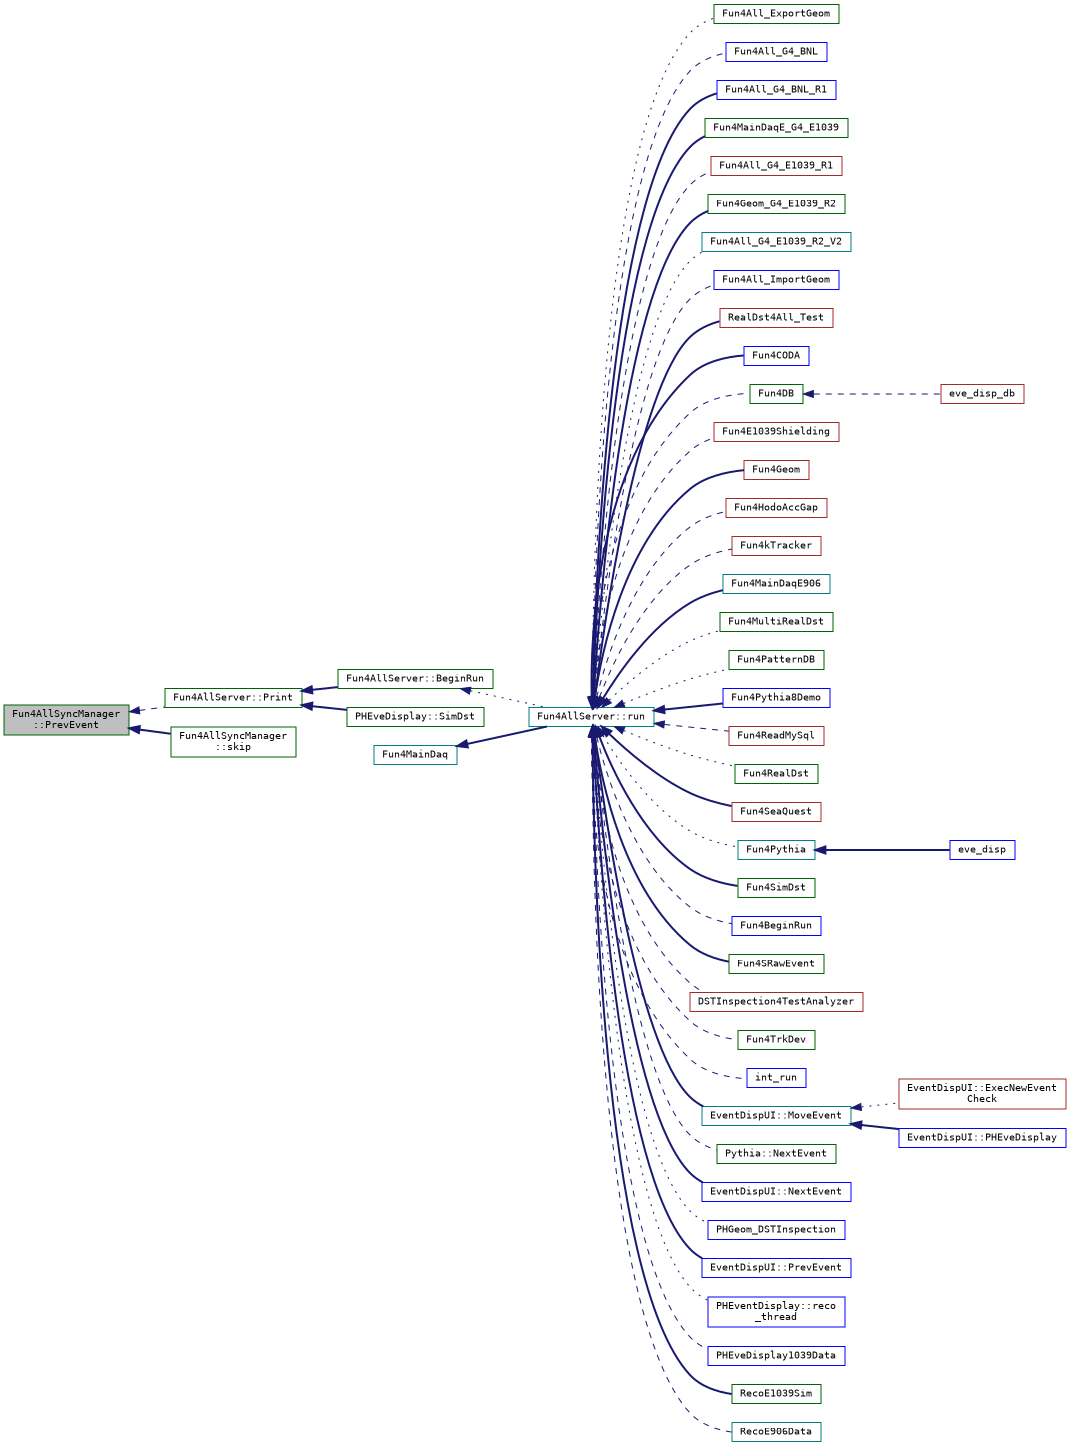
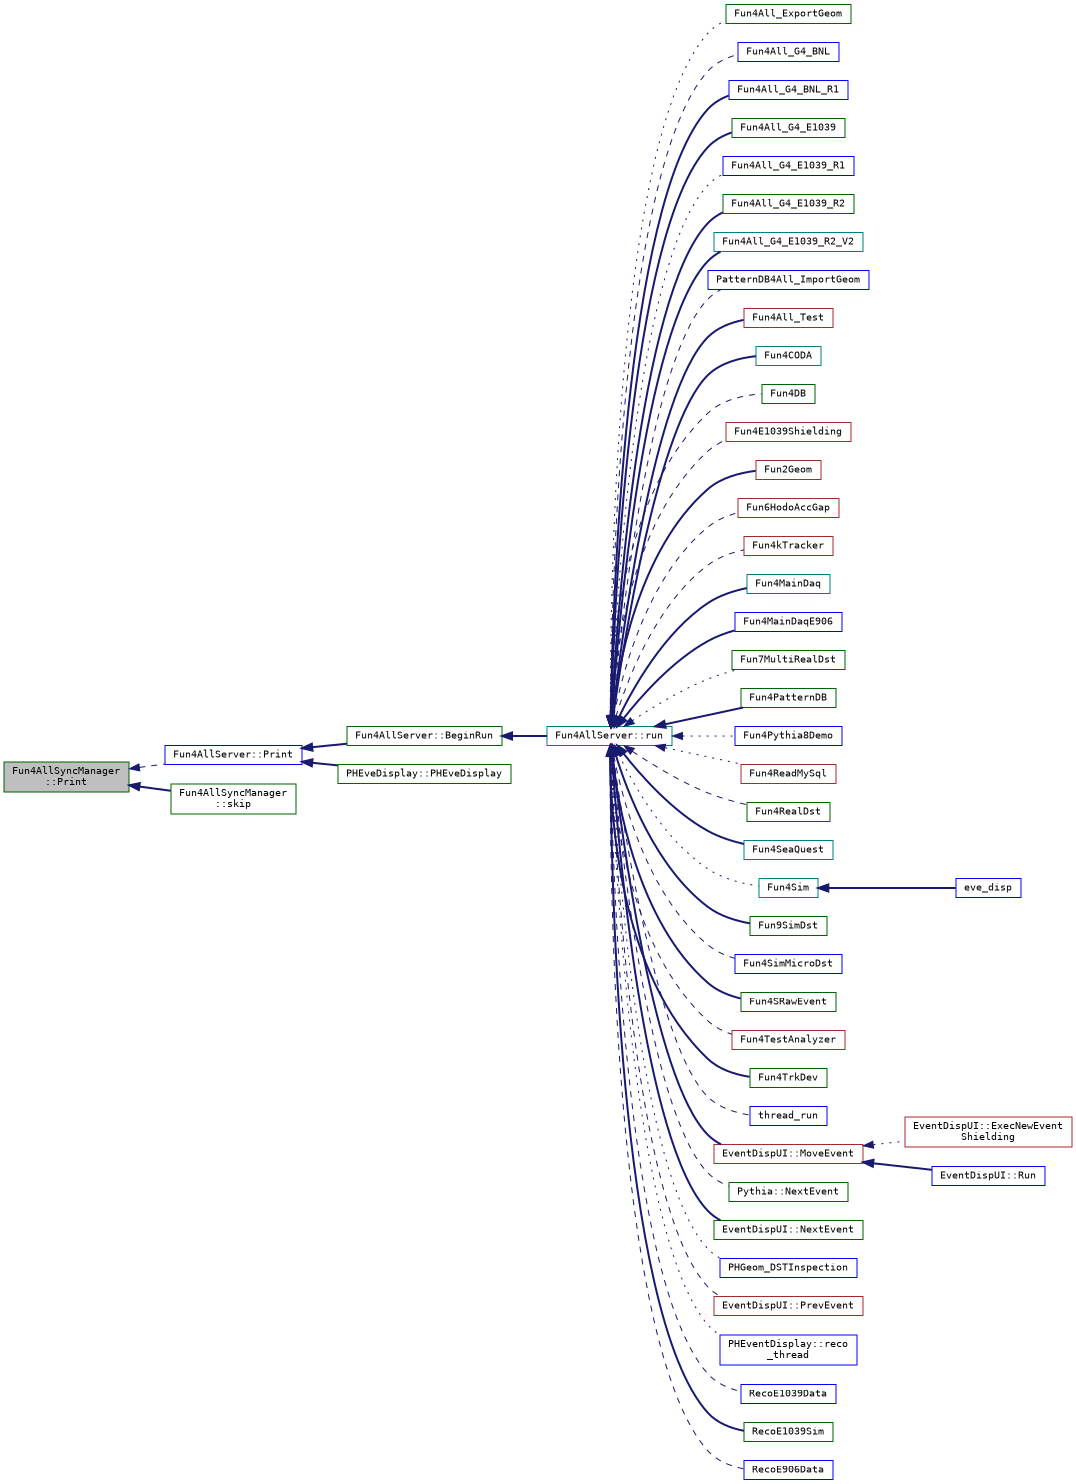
node "Fun4MainDaqE_G4_E1039": label "Fun4MainDaqE_G4_E1039" -> "Fun4All_G4_E1039"
node "Fun4All_G4_E1039_R1": color brown -> blue
node "Fun4Geom_G4_E1039_R2": label "Fun4Geom_G4_E1039_R2" -> "Fun4All_G4_E1039_R2"
node "Fun4All_ImportGeom": label "Fun4All_ImportGeom" -> "PatternDB4All_ImportGeom"
node "RealDst4All_Test": label "RealDst4All_Test" -> "Fun4All_Test"
edge "Fun4All_G4_E1039_R1" -> "Fun4AllServer::run": style dashed -> dotted
node "Fun4CODA": color blue -> teal
node "eve_disp_db": removed
edge "Fun4All_G4_E1039_R2_V2" -> "Fun4AllServer::run": style dotted -> bold
node "Fun4Geom": label "Fun4Geom" -> "Fun2Geom"
node "Fun4HodoAccGap": label "Fun4HodoAccGap" -> "Fun6HodoAccGap"
node "Fun4MainDaqE906": color teal -> blue
node "Fun4MultiRealDst": label "Fun4MultiRealDst" -> "Fun7MultiRealDst"
edge "Fun4PatternDB" -> "Fun4AllServer::run": style dotted -> bold
node "Fun4AllServer::Print": color darkgreen -> blue
edge "Fun4AllServer::run" -> "Fun4AllServer::BeginRun": style dotted -> bold
edge "Fun4Pythia8Demo" -> "Fun4AllServer::run": style bold -> dotted
node "PHEveDisplay::SimDst": label "PHEveDisplay::SimDst" -> "PHEveDisplay::PHEveDisplay"
node "Fun4AllSyncManager ::PrevEvent": label "Fun4AllSyncManager ::PrevEvent" -> "Fun4AllSyncManager ::Print"
edge "Fun4ReadMySql" -> "Fun4AllServer::run": style dashed -> dotted
edge "Fun4AllServer::run" -> "Fun4MainDaq": reversed
edge "Fun4RealDst" -> "Fun4AllServer::run": style dotted -> dashed
node "Fun4SeaQuest": color brown -> teal
node "Fun4Pythia": label "Fun4Pythia" -> "Fun4Sim"
node "Fun4SimDst": label "Fun4SimDst" -> "Fun9SimDst"
node "Fun4BeginRun": label "Fun4BeginRun" -> "Fun4SimMicroDst"
edge "Fun4TrkDev" -> "Fun4AllServer::run": style dashed -> bold
node "DSTInspection4TestAnalyzer": label "DSTInspection4TestAnalyzer" -> "Fun4TestAnalyzer"
node "int_run": label "int_run" -> "thread_run"
node "EventDispUI::ExecNewEvent Check": label "EventDispUI::ExecNewEvent Check" -> "EventDispUI::ExecNewEvent Shielding"
edge "EventDispUI::PrevEvent" -> "Fun4AllServer::run": style bold -> dashed
node "EventDispUI::MoveEvent": color teal -> brown
node "EventDispUI::PHEveDisplay": label "EventDispUI::PHEveDisplay" -> "EventDispUI::Run"
node "EventDispUI::NextEvent": color blue -> darkgreen
node "EventDispUI::PrevEvent": color blue -> brown
node "PHEveDisplay1039Data": label "PHEveDisplay1039Data" -> "RecoE1039Data"
node "RecoE906Data": color teal -> blue
